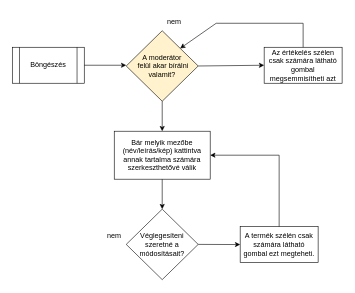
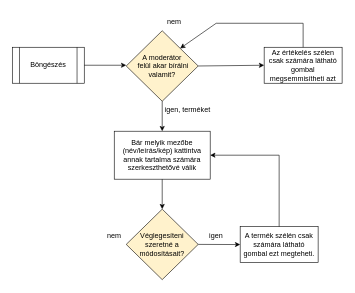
node "igen, terméket": added
node "igen": added
node "Véglegesíteni szeretné a módosításait?": fillcolor #ffffff -> #fff2cc
